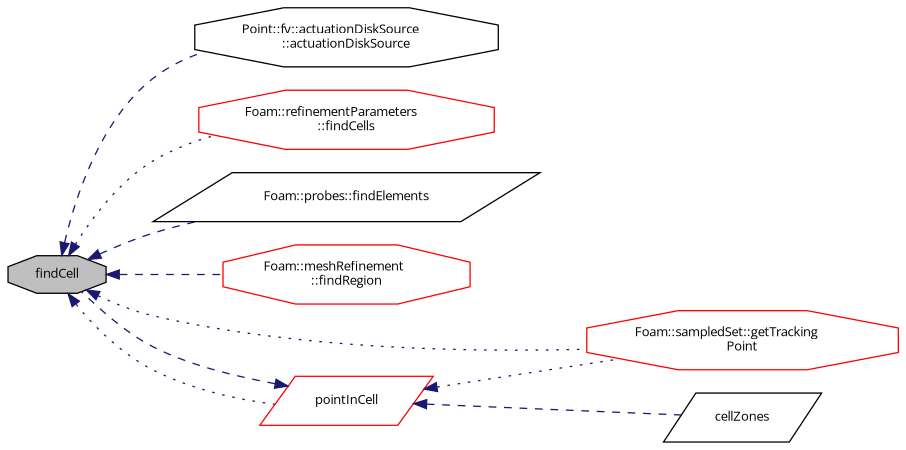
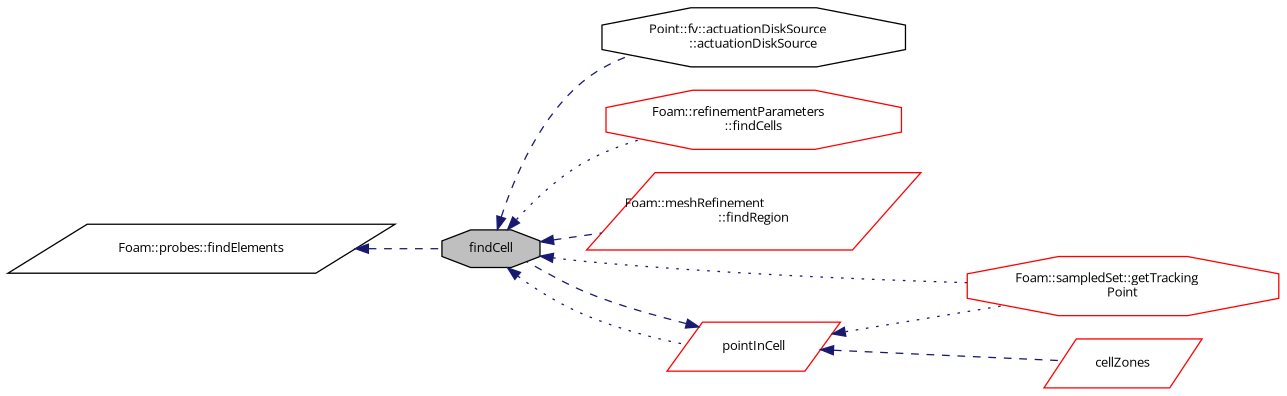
edge "Foam::probes::findElements" -> "findCell": reversed
node "Foam::meshRefinement ::findRegion": shape octagon -> parallelogram
node "cellZones": color black -> red
